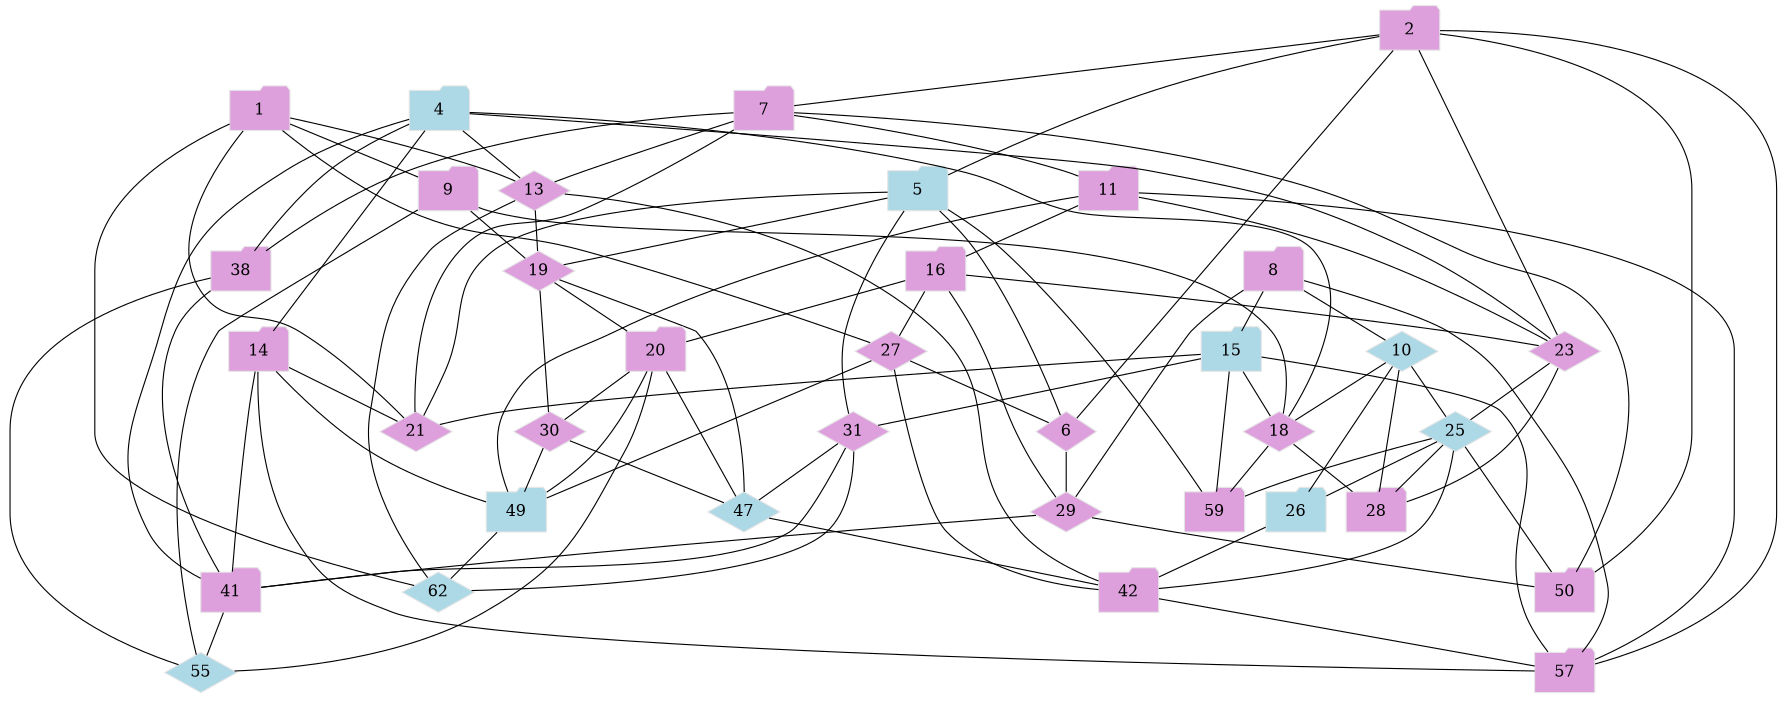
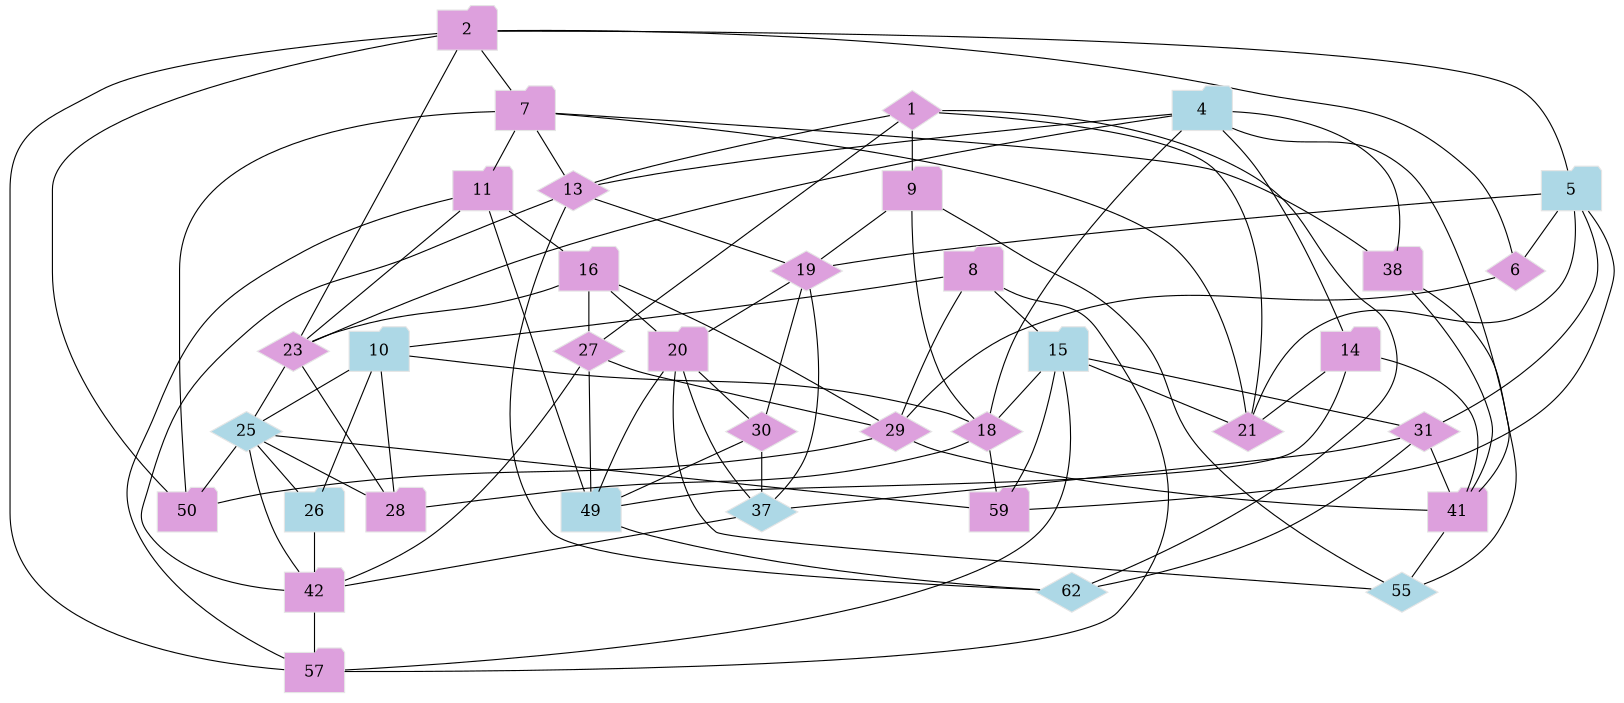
node "1": shape folder -> diamond
node "10": shape diamond -> folder
edge "27" -- "6": now "27" -- "29"
node "47": label "47" -> "37"
edge "14" -- "57": removed
